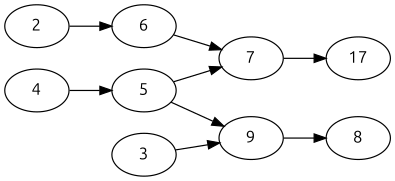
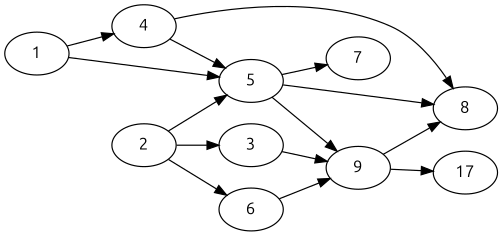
edge "4" -> "8": added
edge "6" -> "7": now "6" -> "9"
node "1": added
edge "7" -> "17": now "9" -> "17"
edge "5" -> "8": added
edge "2" -> "5": added
edge "2" -> "3": added
